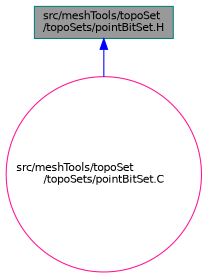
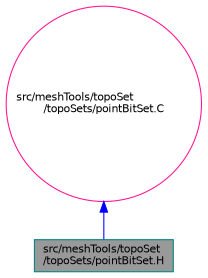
edge "src/meshTools/topoSet /topoSets/pointBitSet.C" -> "src/meshTools/topoSet /topoSets/pointBitSet.H": reversed
